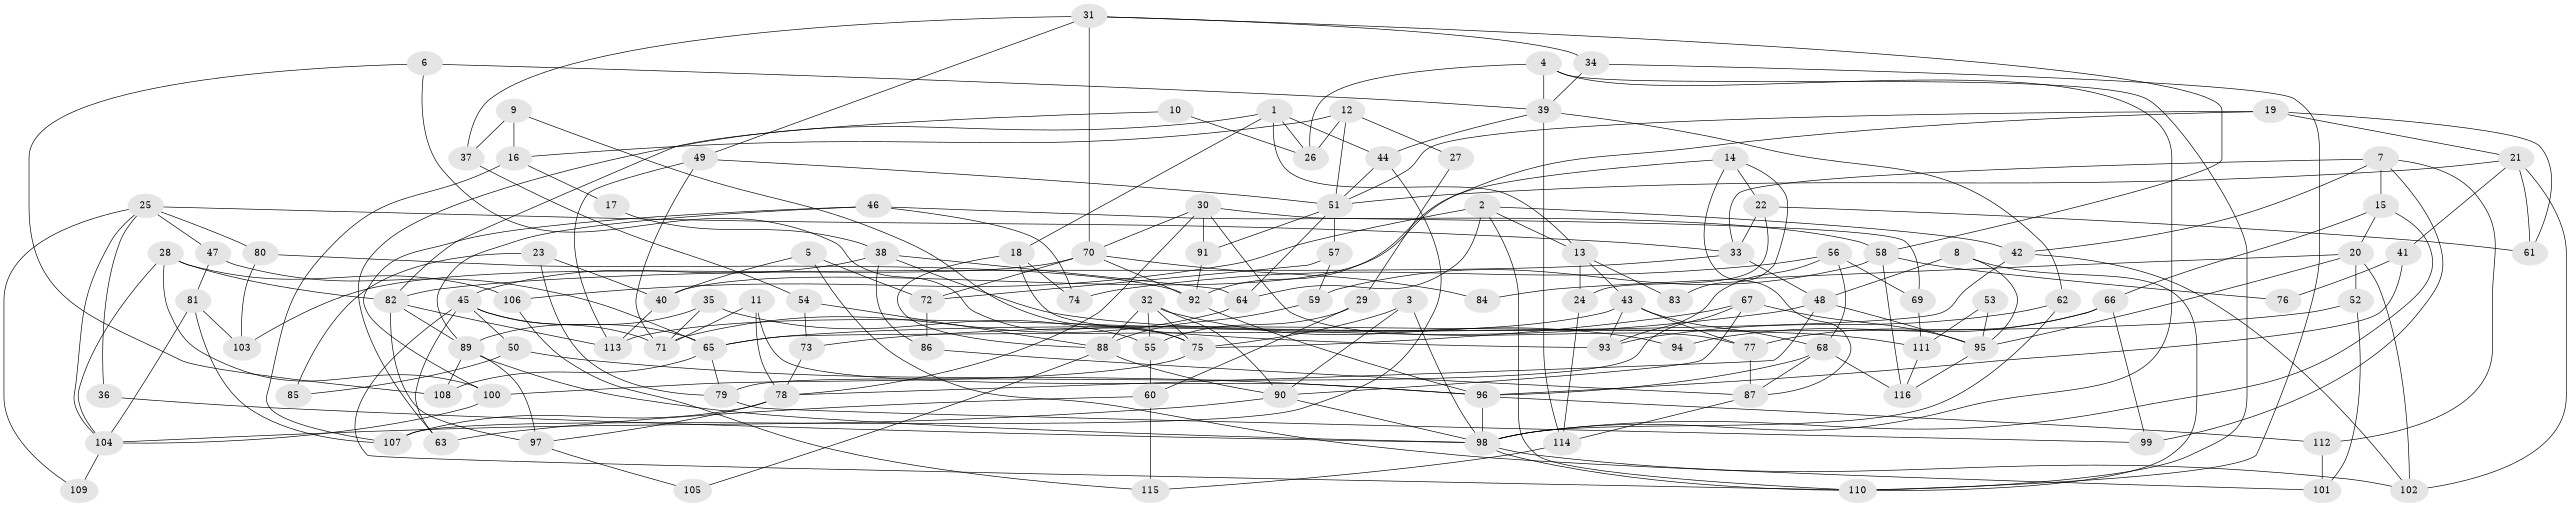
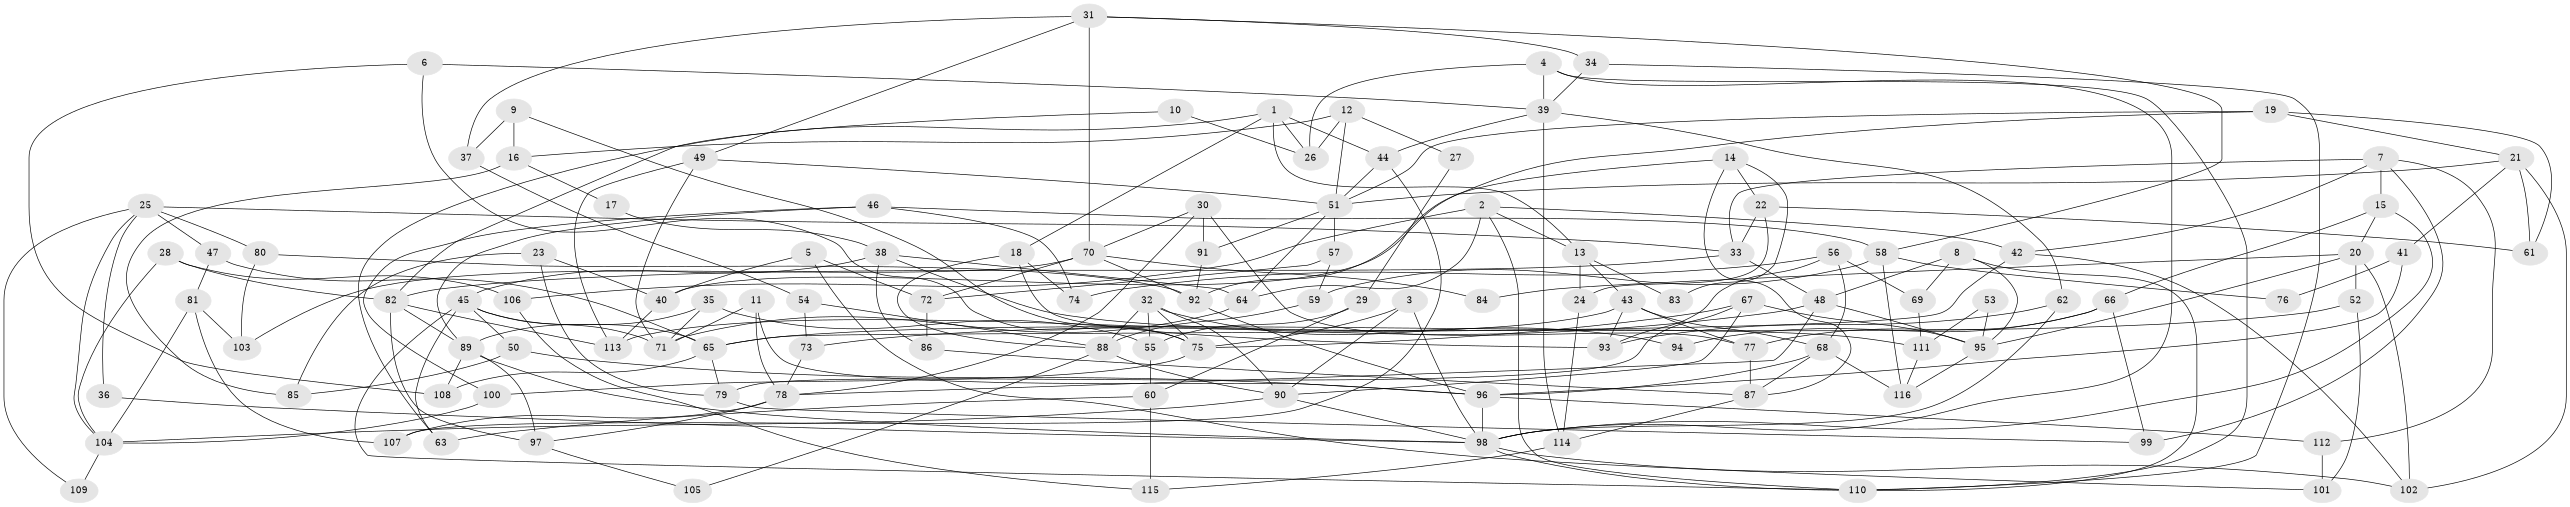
edge "30" -- "69": now "8" -- "69"
edge "16" -- "107": now "16" -- "85"
edge "28" -- "100": removed
